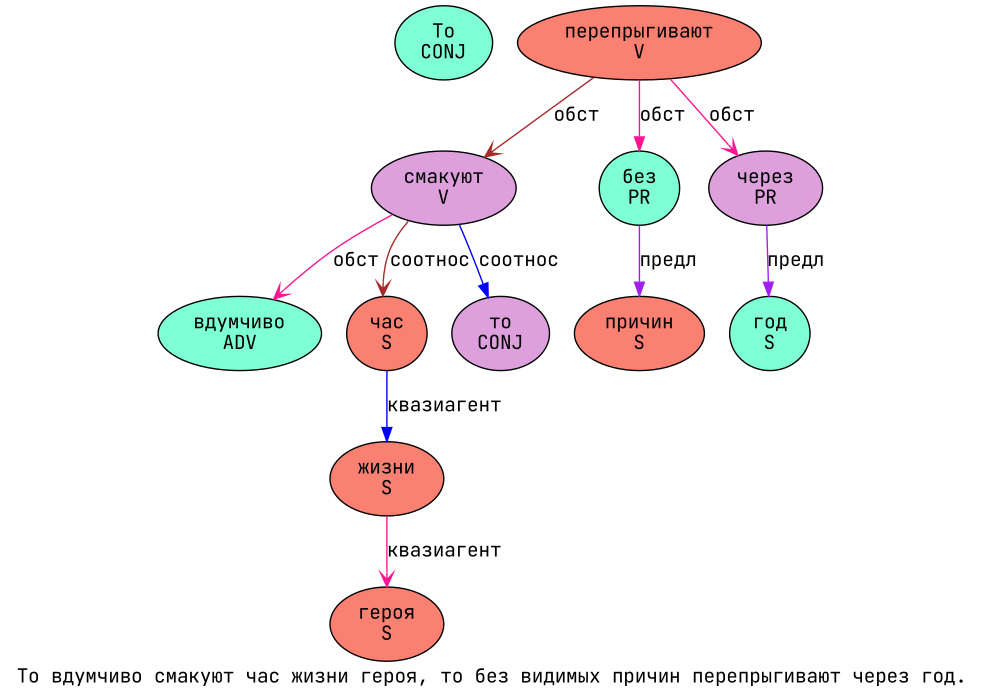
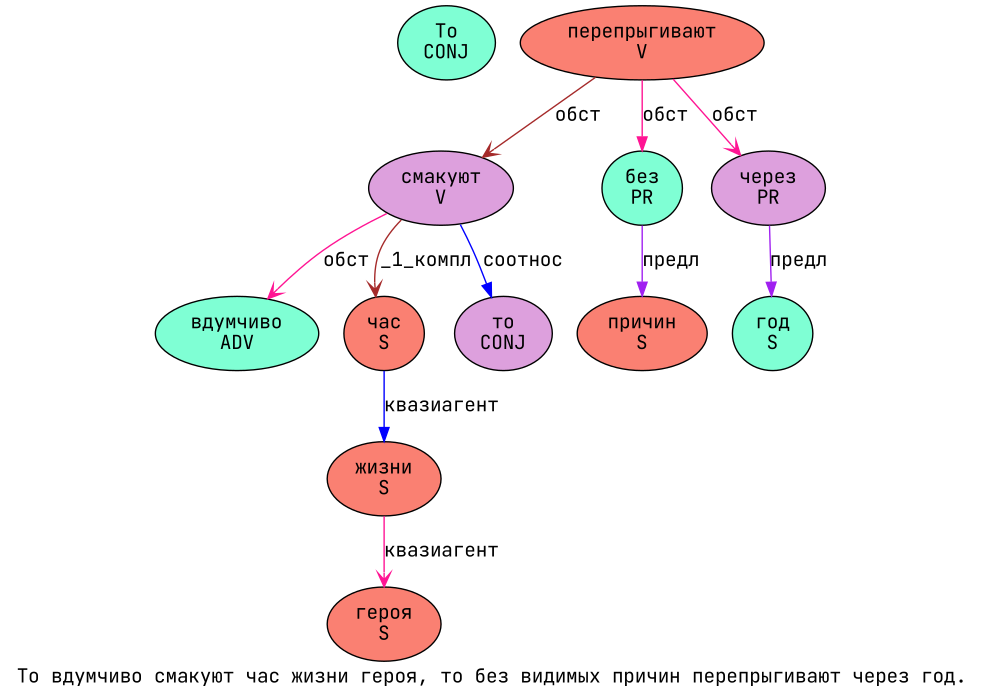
edge "смакуют V" -> "час S": label "соотнос" -> "_1_компл"
